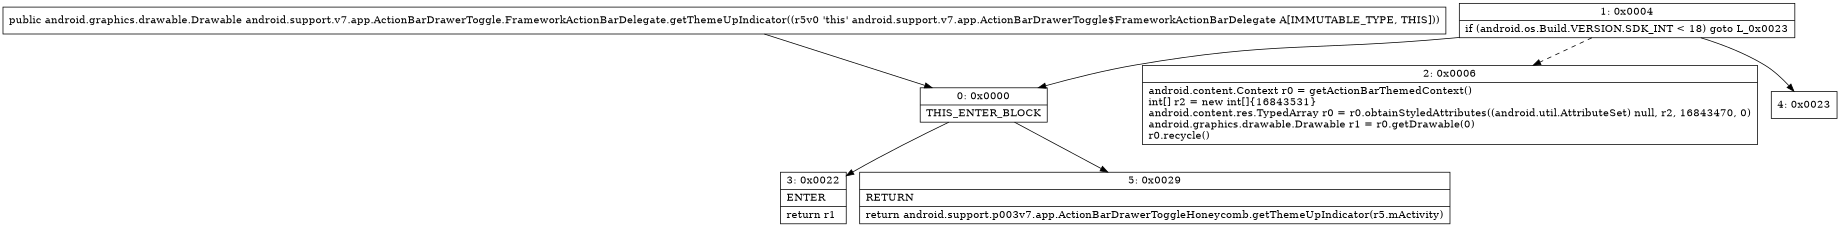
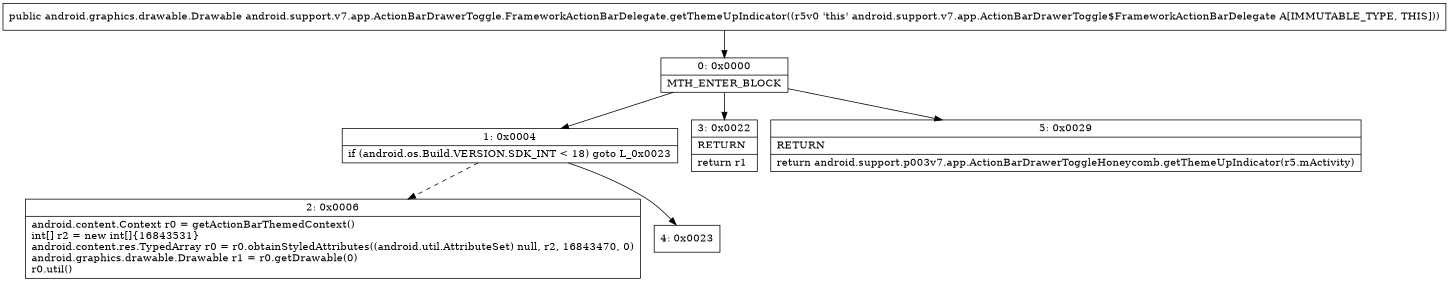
edge "1: 0x0004" -> "0: 0x0000": reversed
node "0: 0x0000": text "THIS_ENTER_BLOCK" -> "MTH_ENTER_BLOCK"
node "2: 0x0006": text "r0.recycle()" -> "r0.util()"
node "3: 0x0022": text "ENTER" -> "RETURN"
